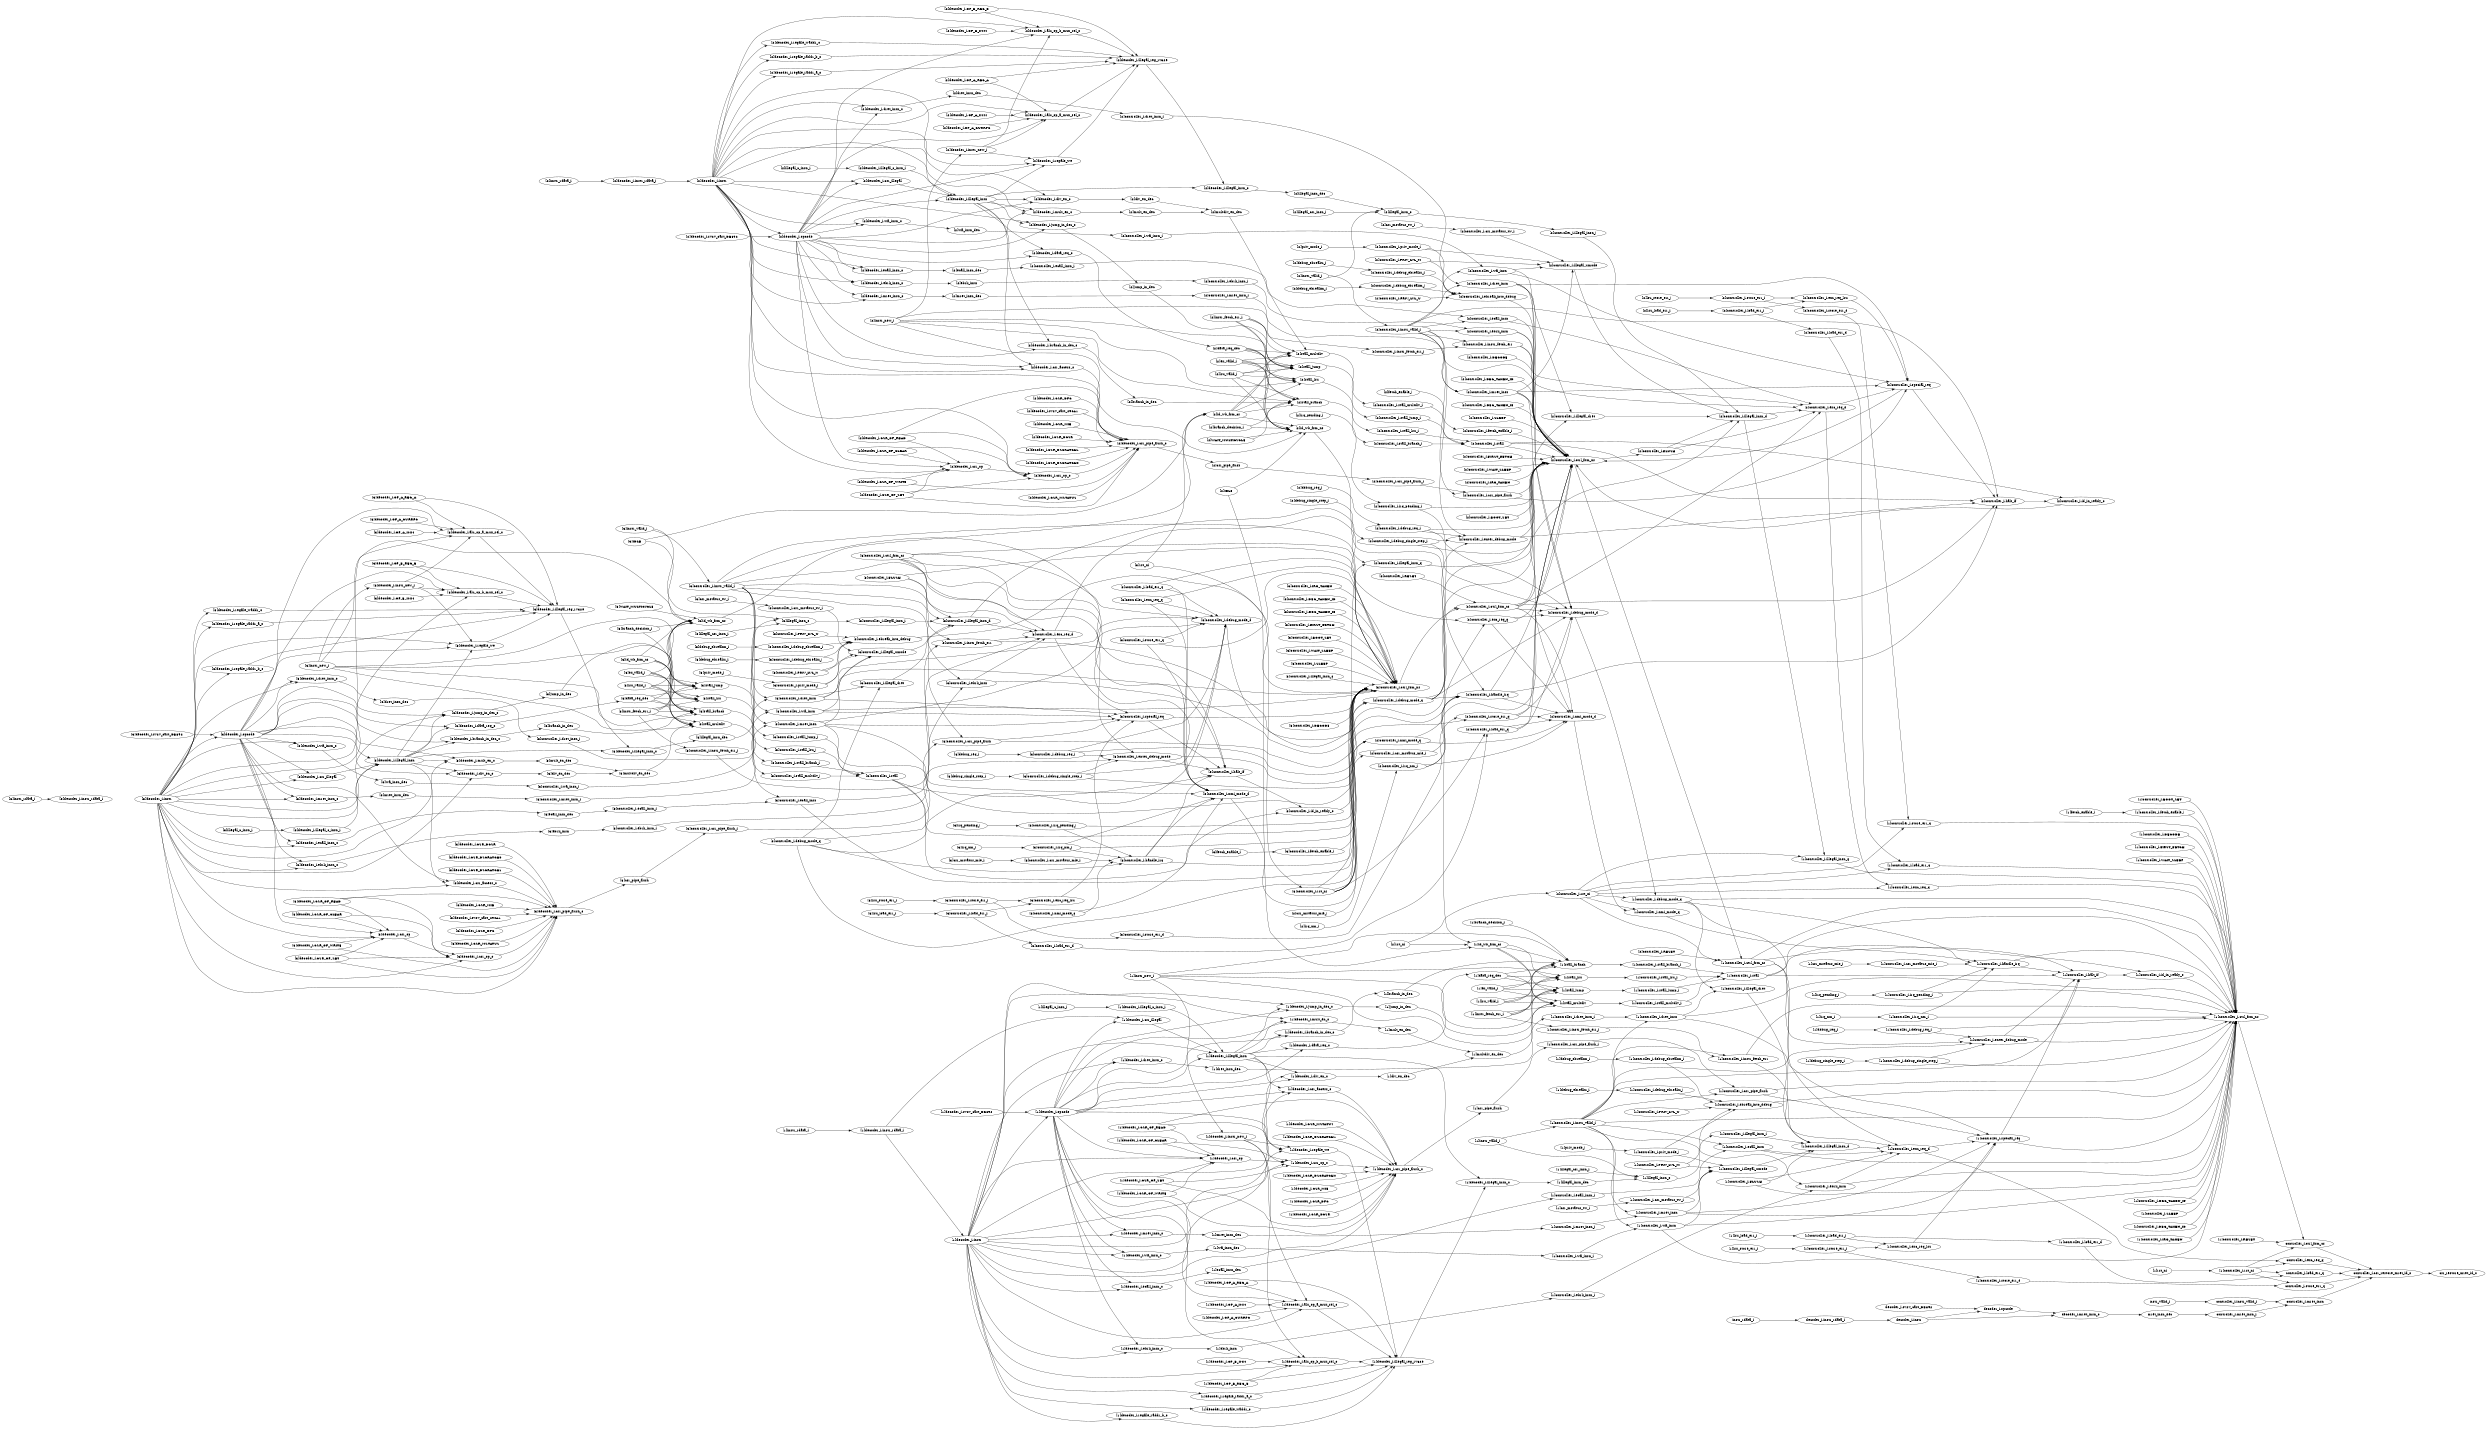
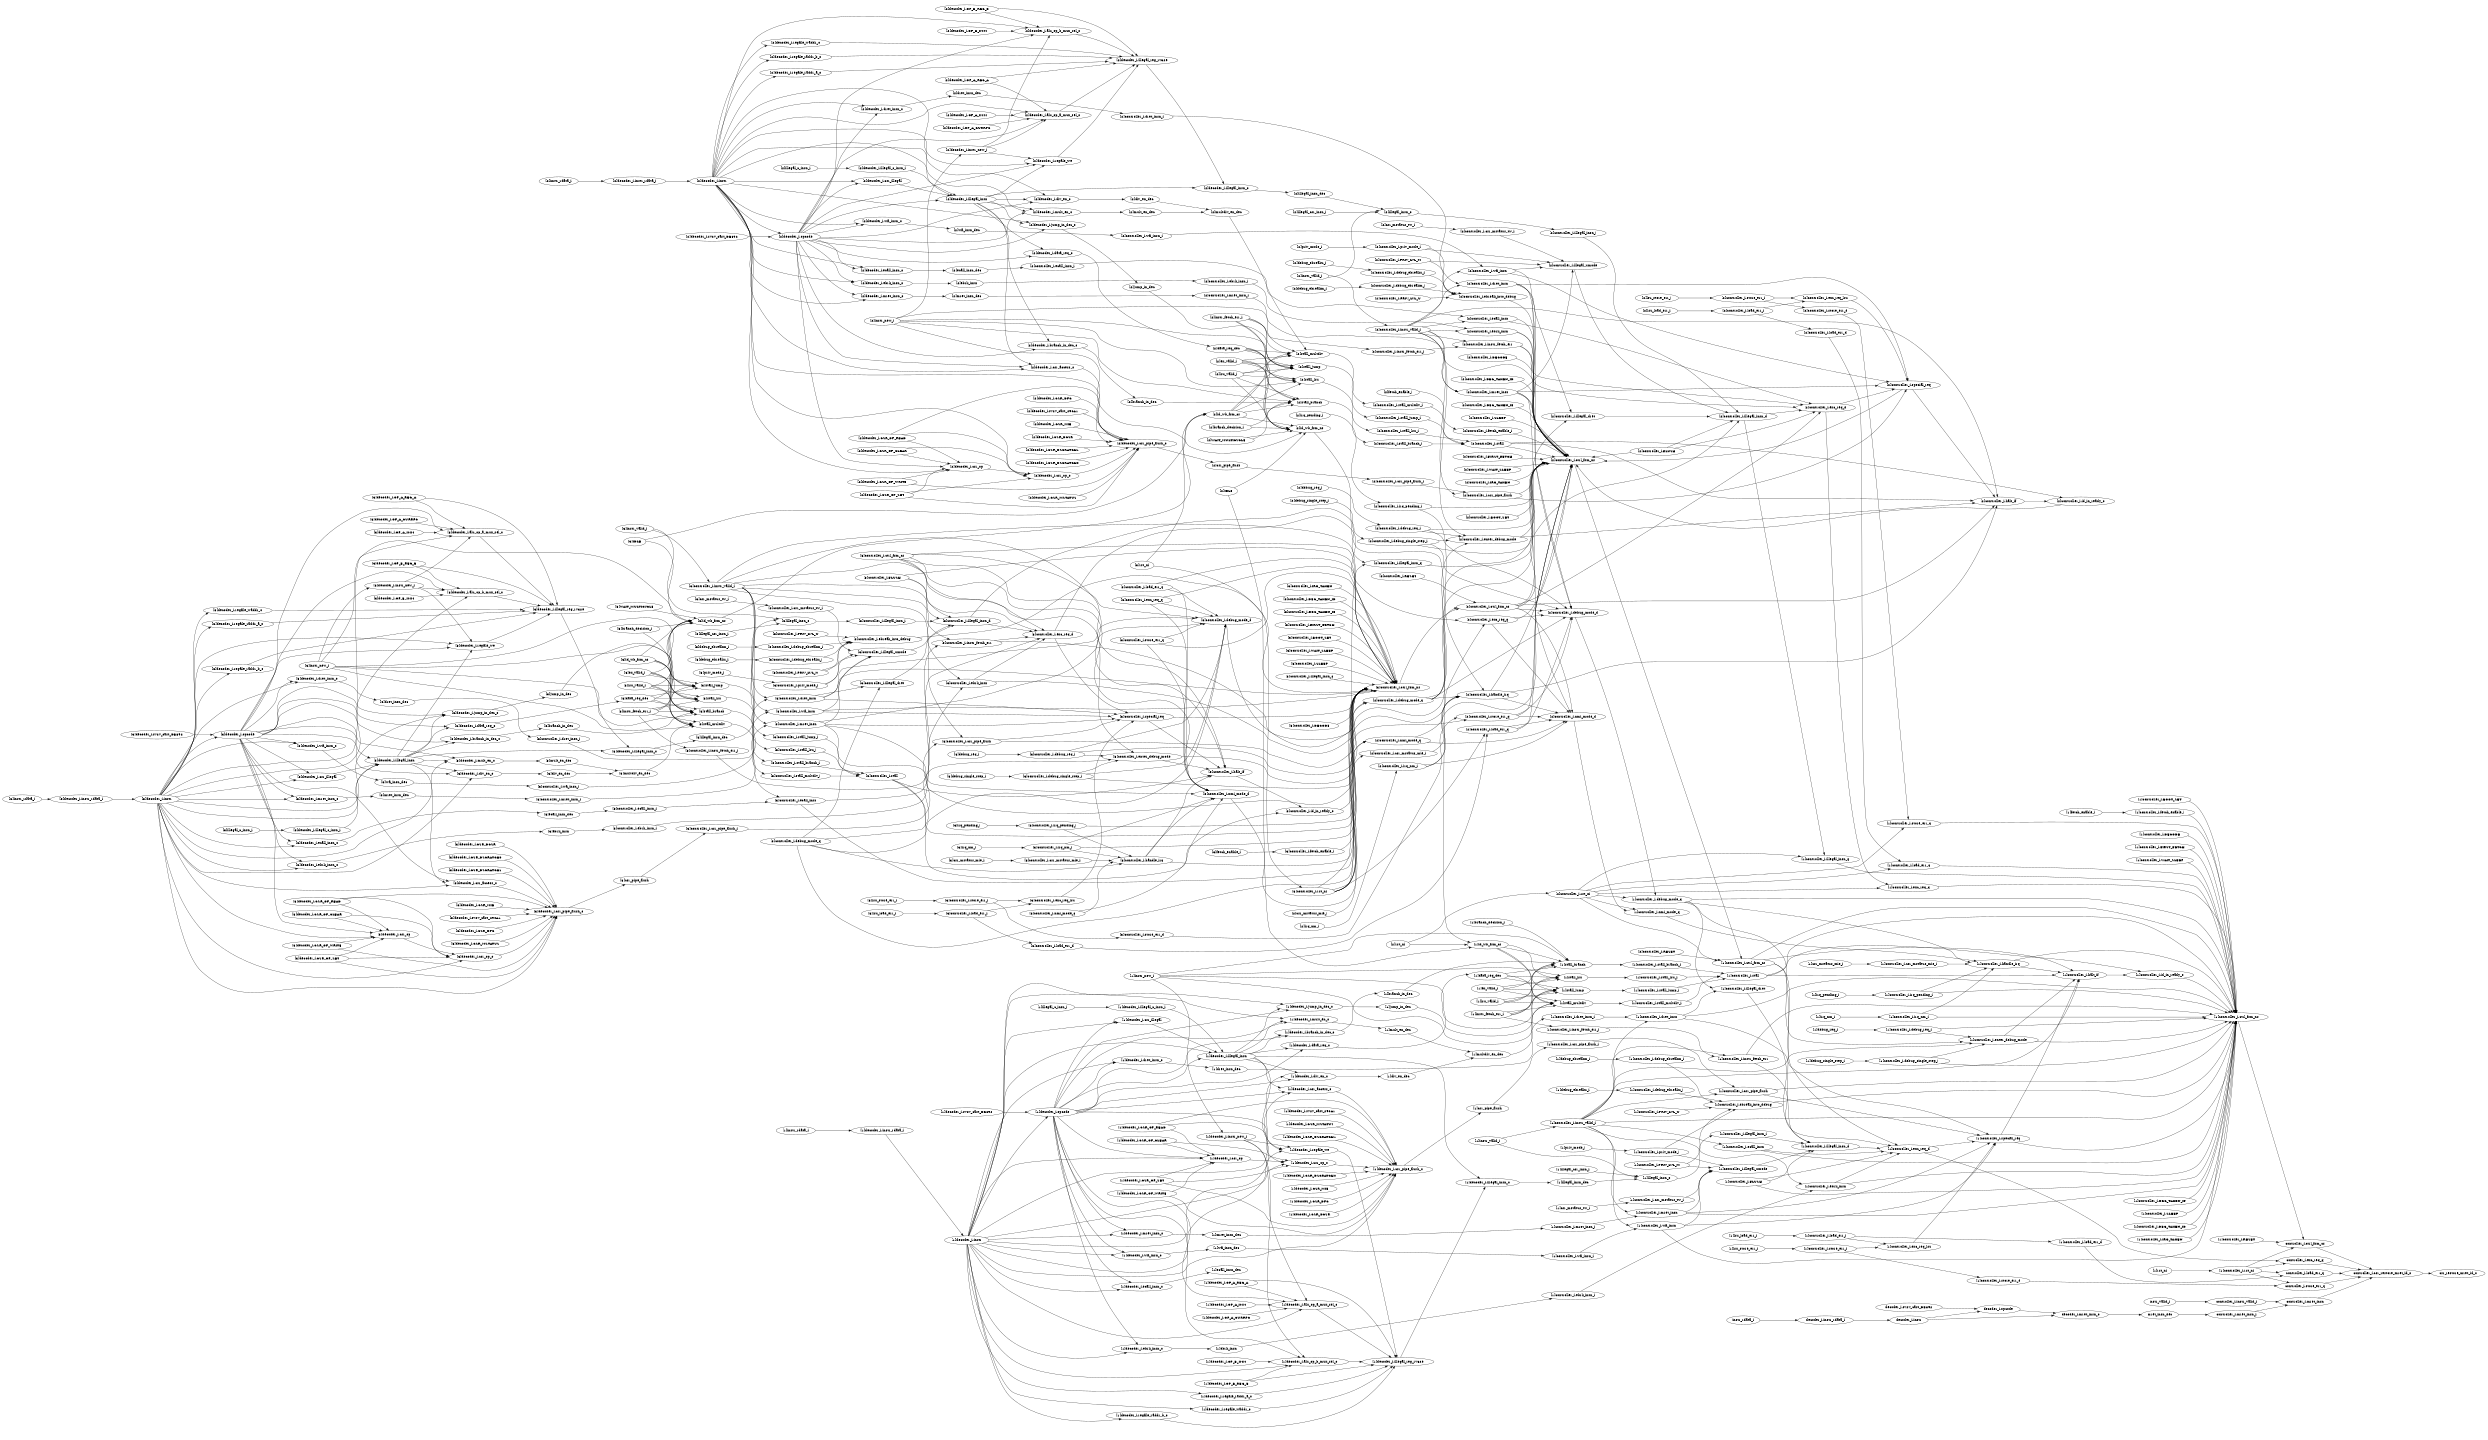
edge "[2]controller_i.ctrl_fsm_ns" -> "[2]controller_i.FLUSH": reversed
edge "[3]decoder_i.instr_rdata_i" -> "[3]decoder_i.instr": added
edge "[1]decoder_i.instr_rdata_i" -> "[1]decoder_i.csr_illegal": now "[1]decoder_i.instr" -> "[1]decoder_i.csr_illegal"
node "[1]decoder_i.sv2v_cast_290A1": added
node "[1]controller_i.ecall_insn_i": removed
